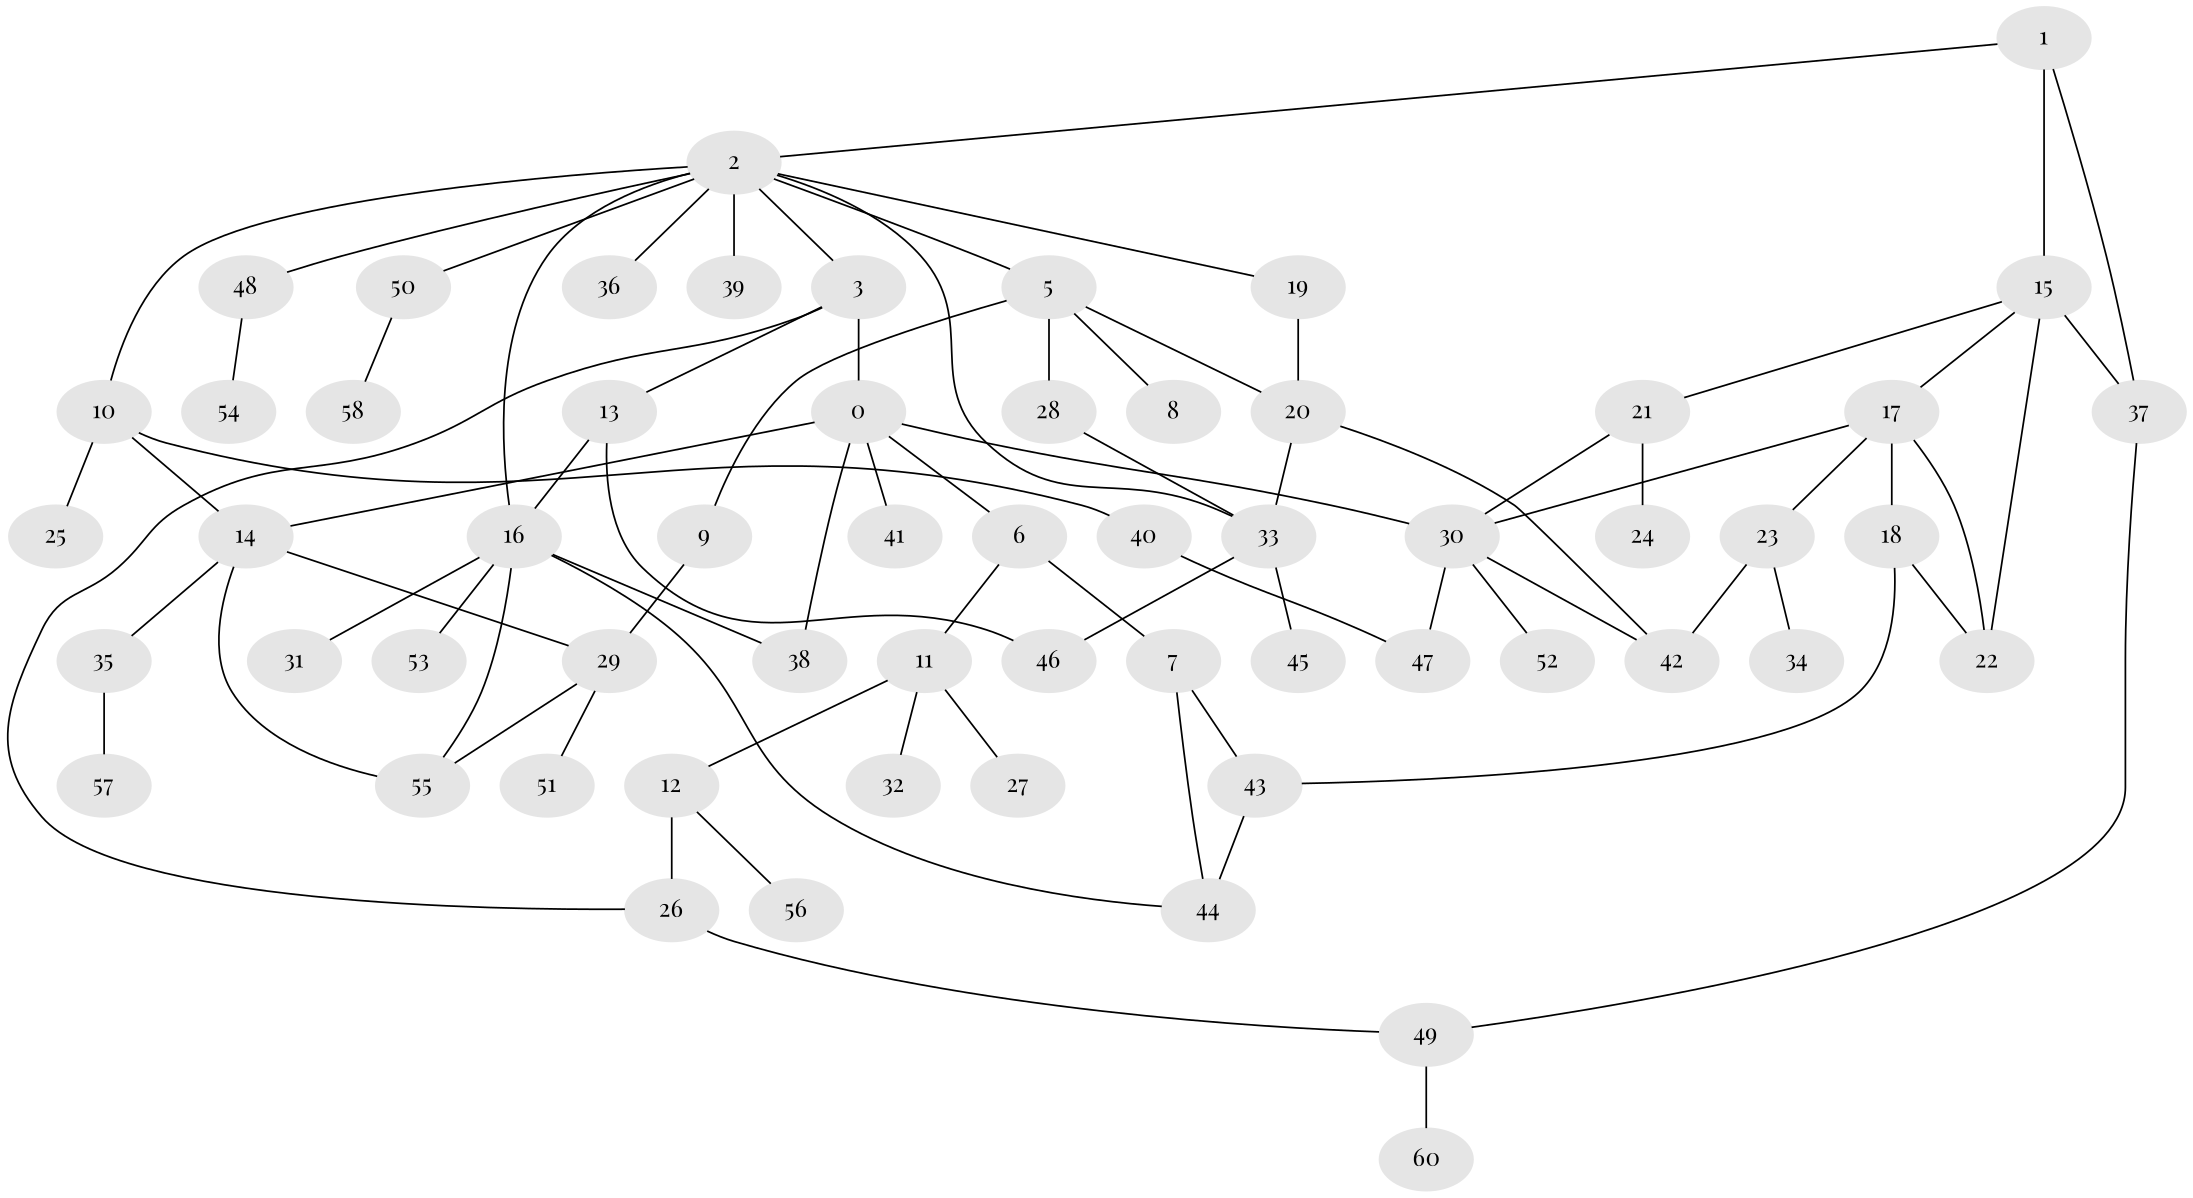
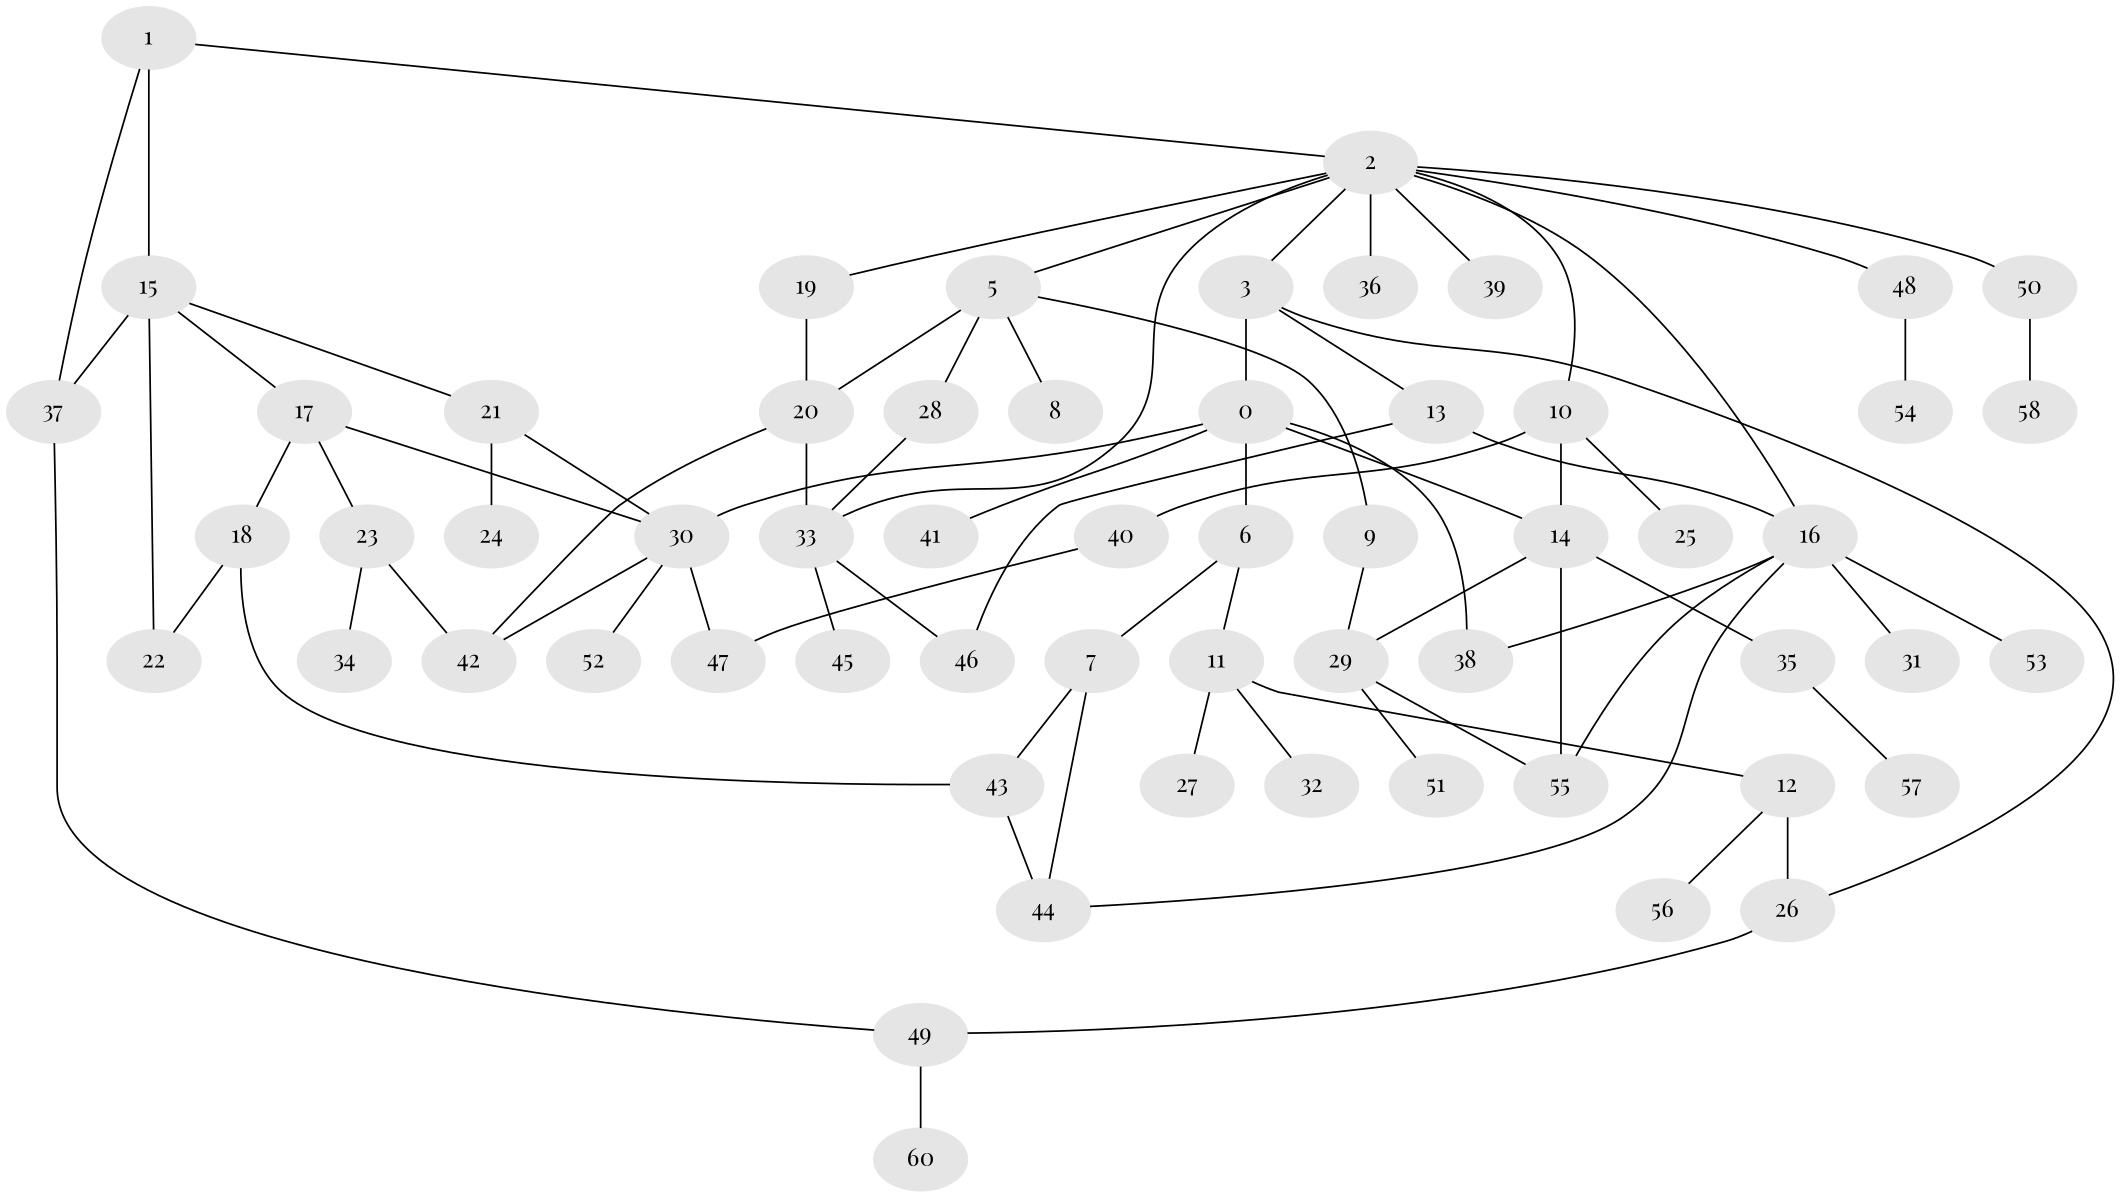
edge "17" -- "22": removed
